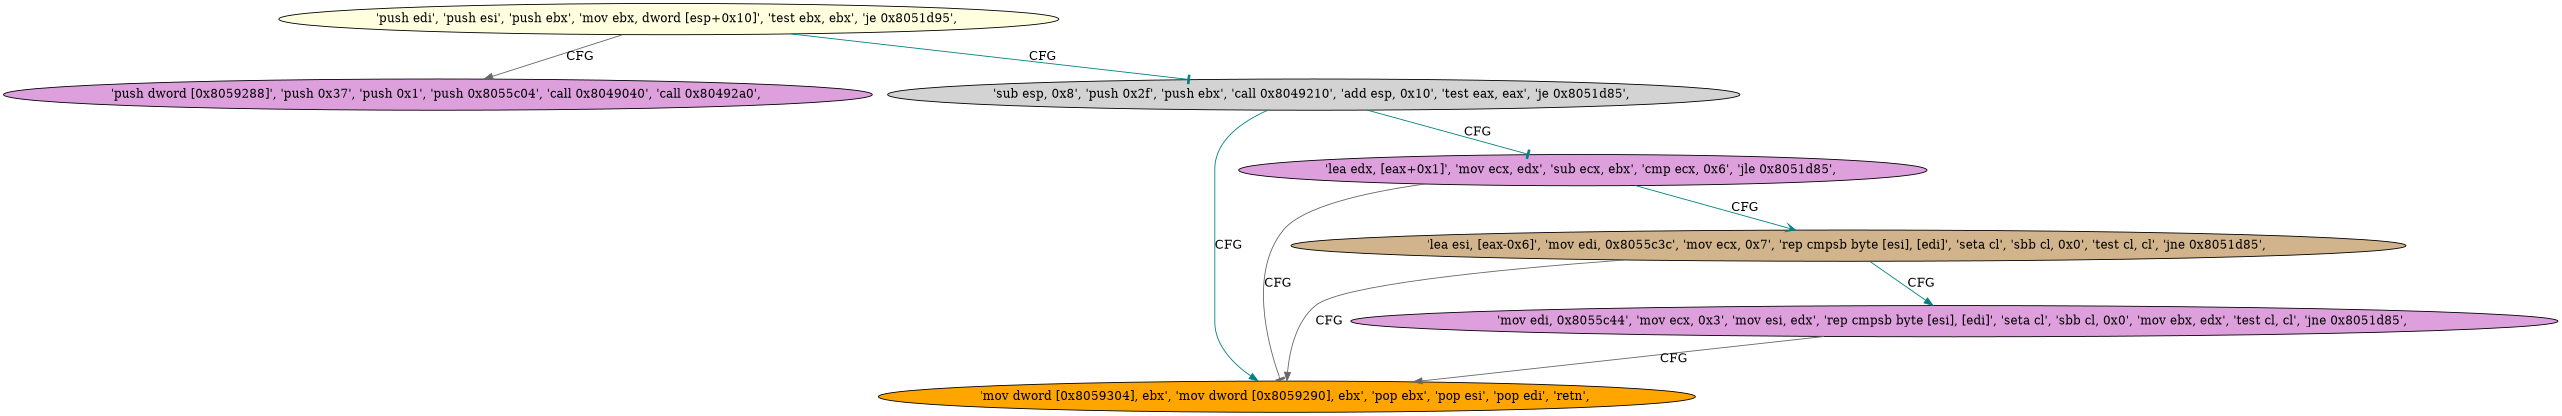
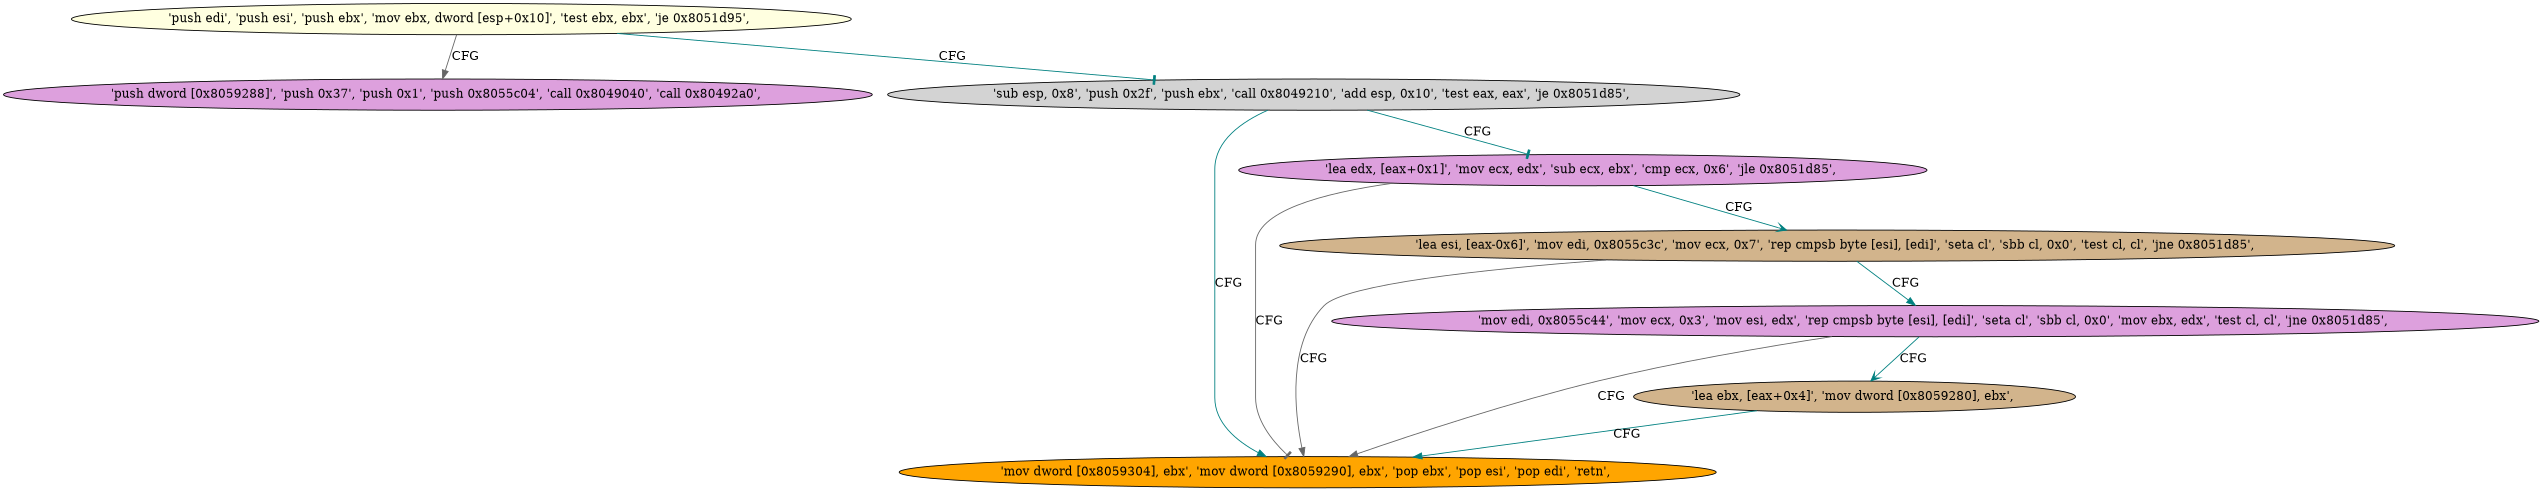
node "'lea ebx, [eax+0x4]', 'mov dword [0x8059280], ebx',": added
